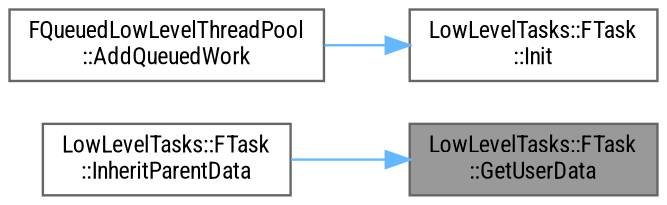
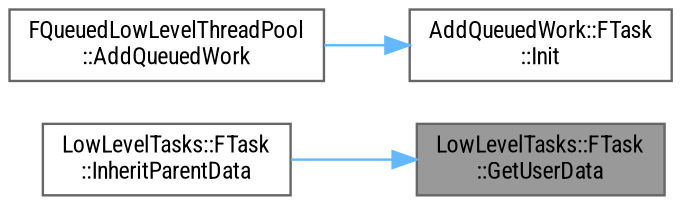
node "LowLevelTasks::FTask ::Init": label "LowLevelTasks::FTask ::Init" -> "AddQueuedWork::FTask ::Init"
